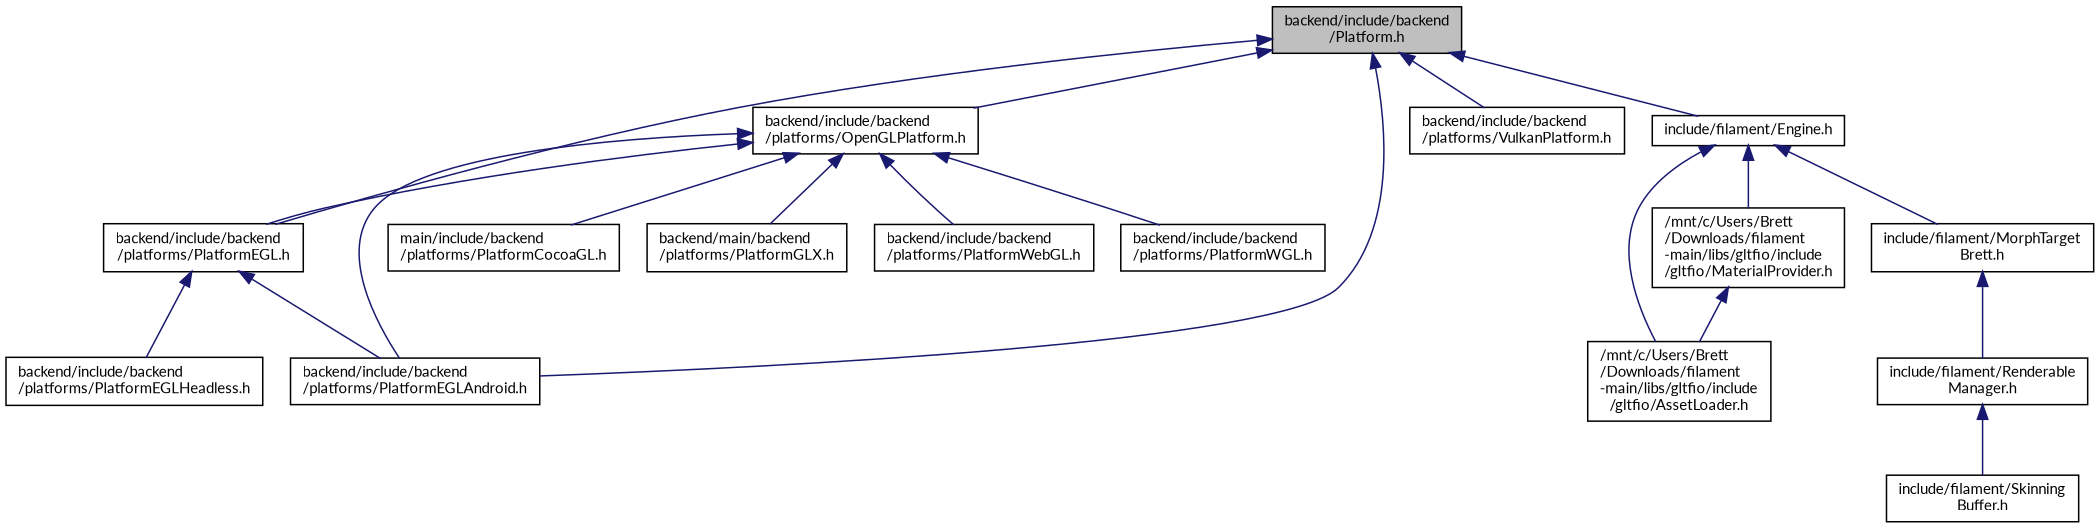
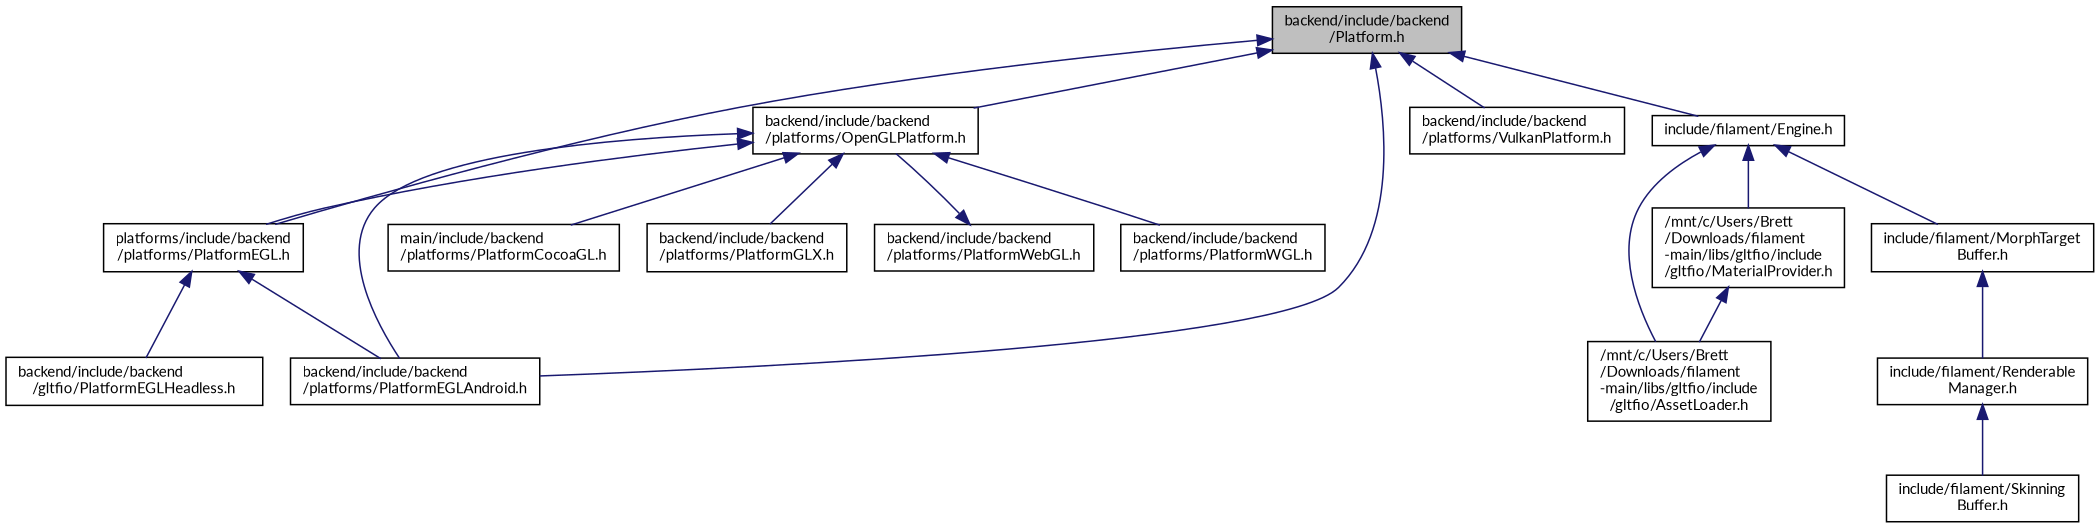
edge "backend/include/backend /platforms/PlatformWebGL.h" -> "backend/include/backend /platforms/OpenGLPlatform.h": reversed
node "backend/include/backend /platforms/PlatformEGL.h": label "backend/include/backend /platforms/PlatformEGL.h" -> "platforms/include/backend /platforms/PlatformEGL.h"
node "backend/main/backend /platforms/PlatformGLX.h": label "backend/main/backend /platforms/PlatformGLX.h" -> "backend/include/backend /platforms/PlatformGLX.h"
node "include/filament/MorphTarget Brett.h": label "include/filament/MorphTarget Brett.h" -> "include/filament/MorphTarget Buffer.h"
node "backend/include/backend /platforms/PlatformEGLHeadless.h": label "backend/include/backend /platforms/PlatformEGLHeadless.h" -> "backend/include/backend /gltfio/PlatformEGLHeadless.h"
